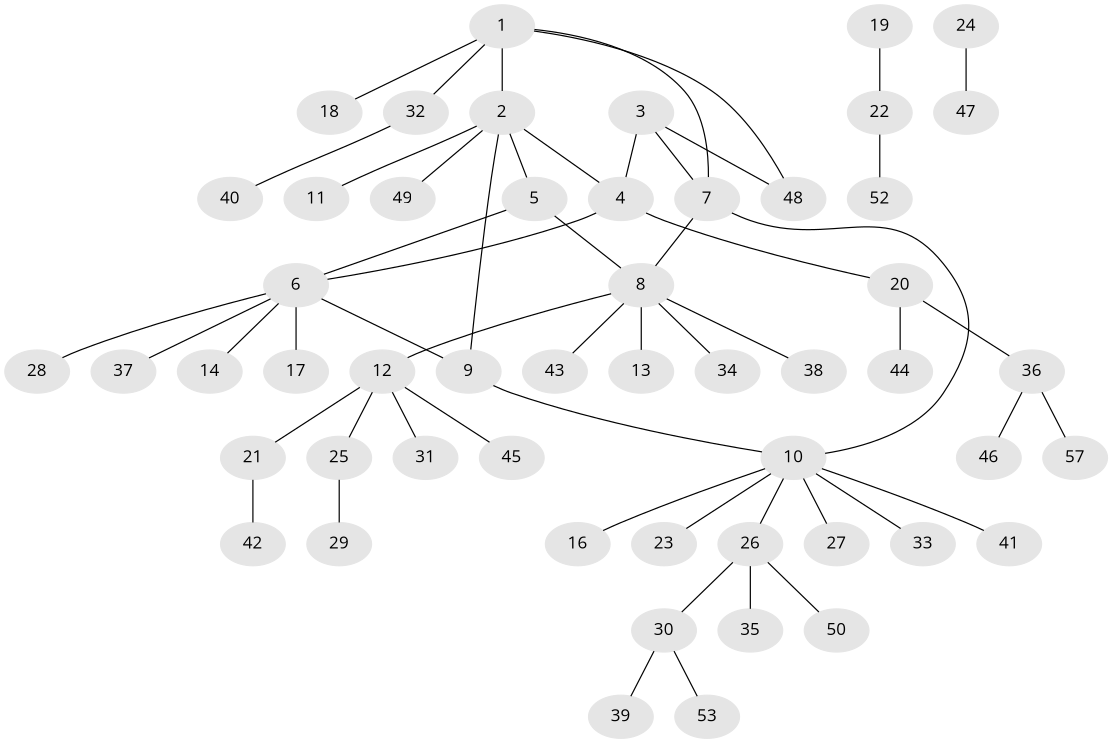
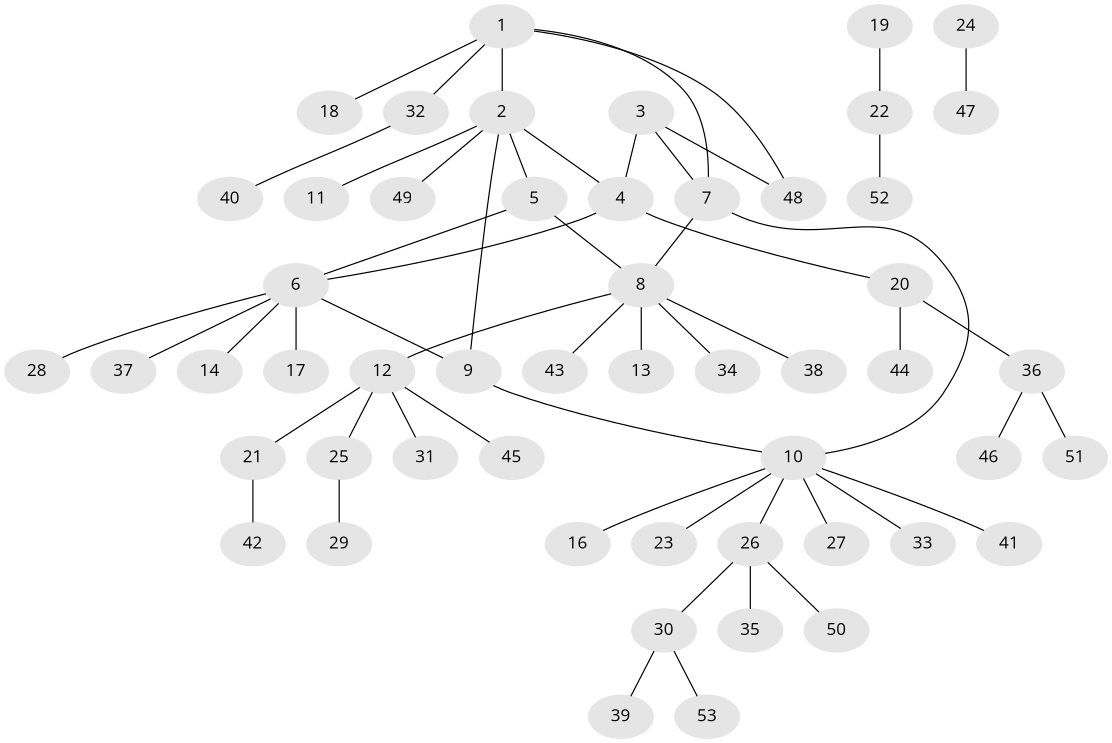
node "57": label "57" -> "51"
